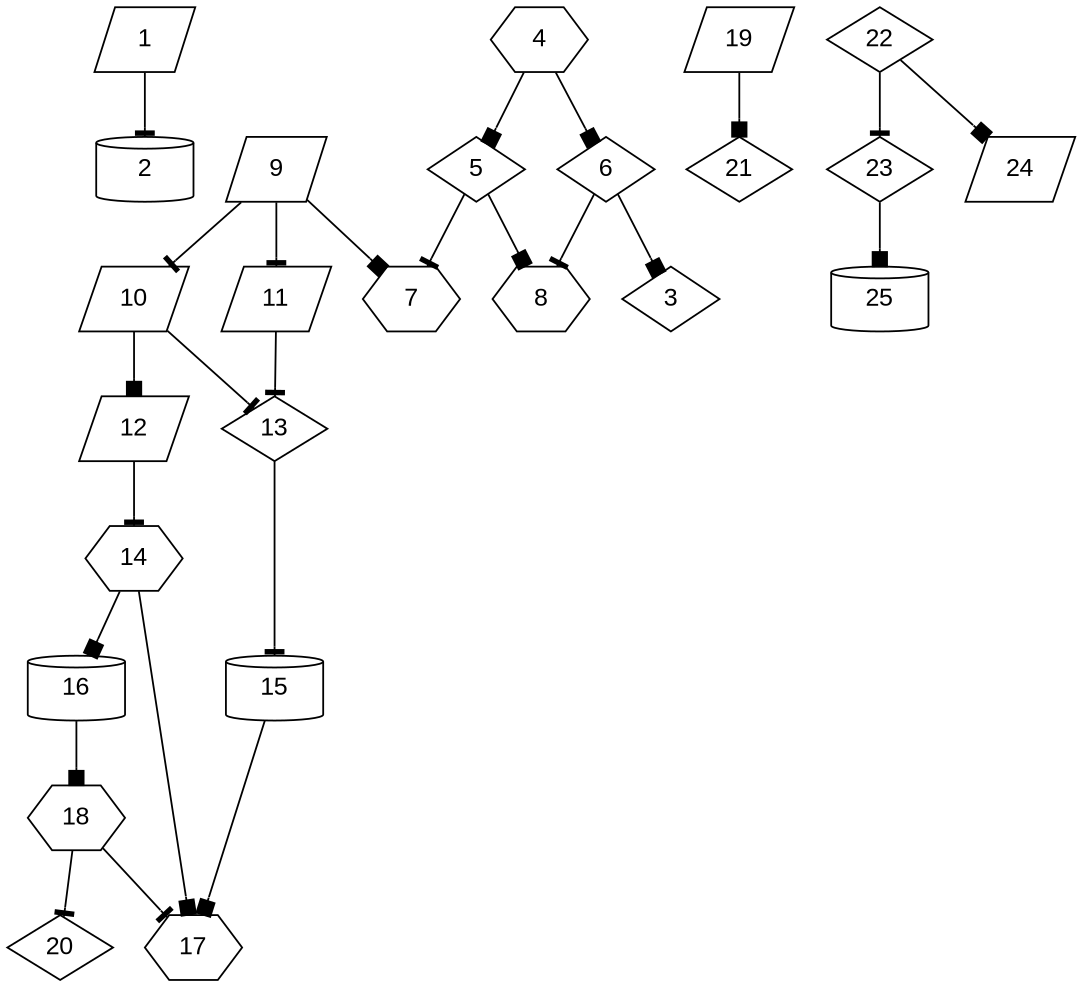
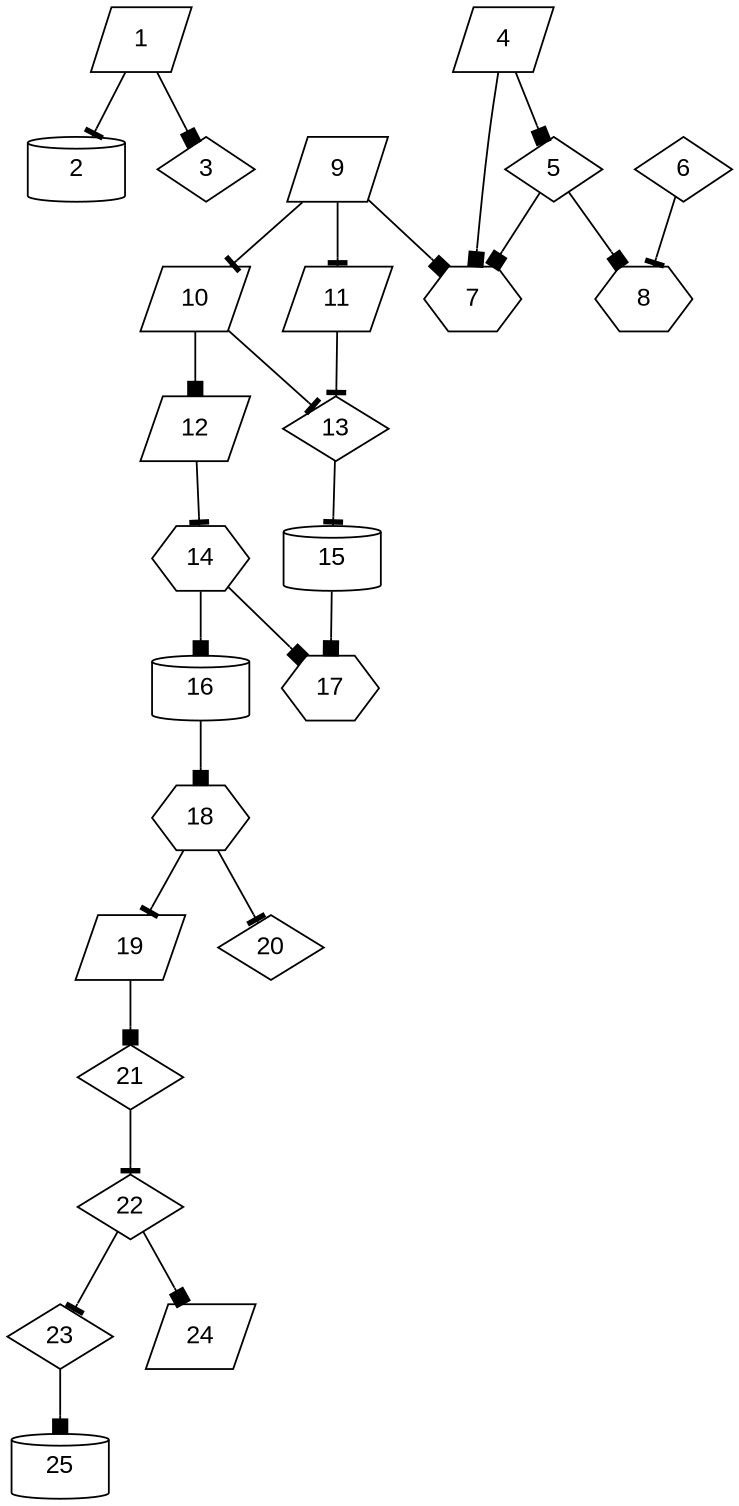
node "4": shape hexagon -> parallelogram
edge "4" -> "6": now "4" -> "7"
edge "5" -> "7": arrowhead tee -> box
edge "6" -> "3": now "1" -> "3"
edge "18" -> "17": now "18" -> "19"
edge "21" -> "22": added
